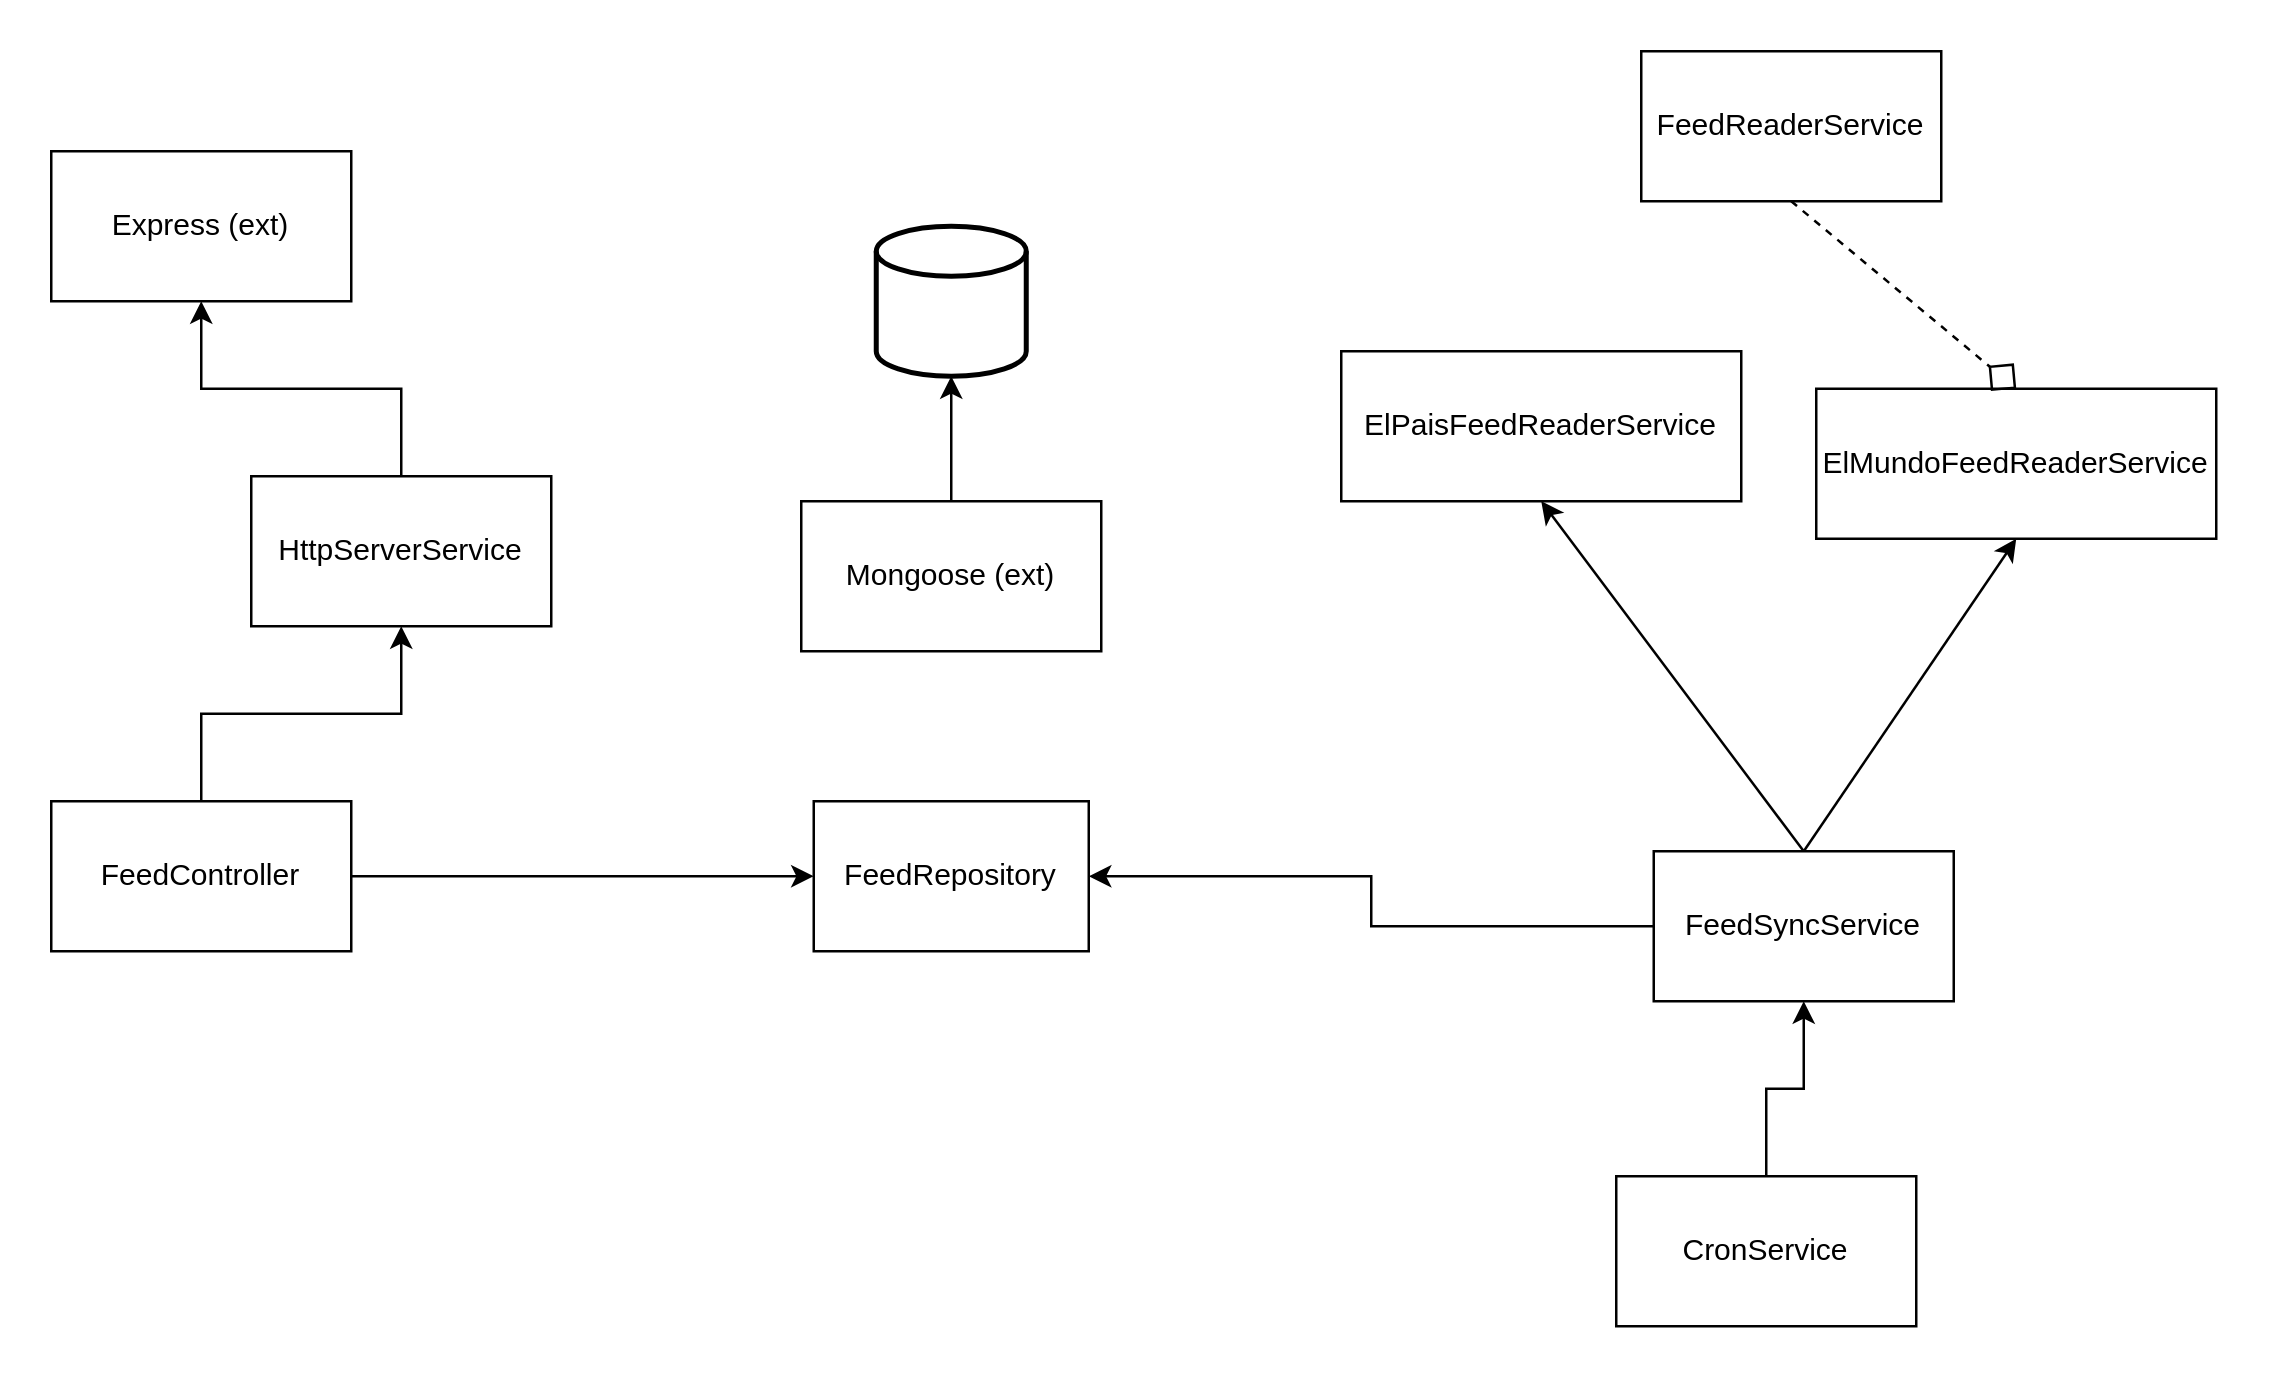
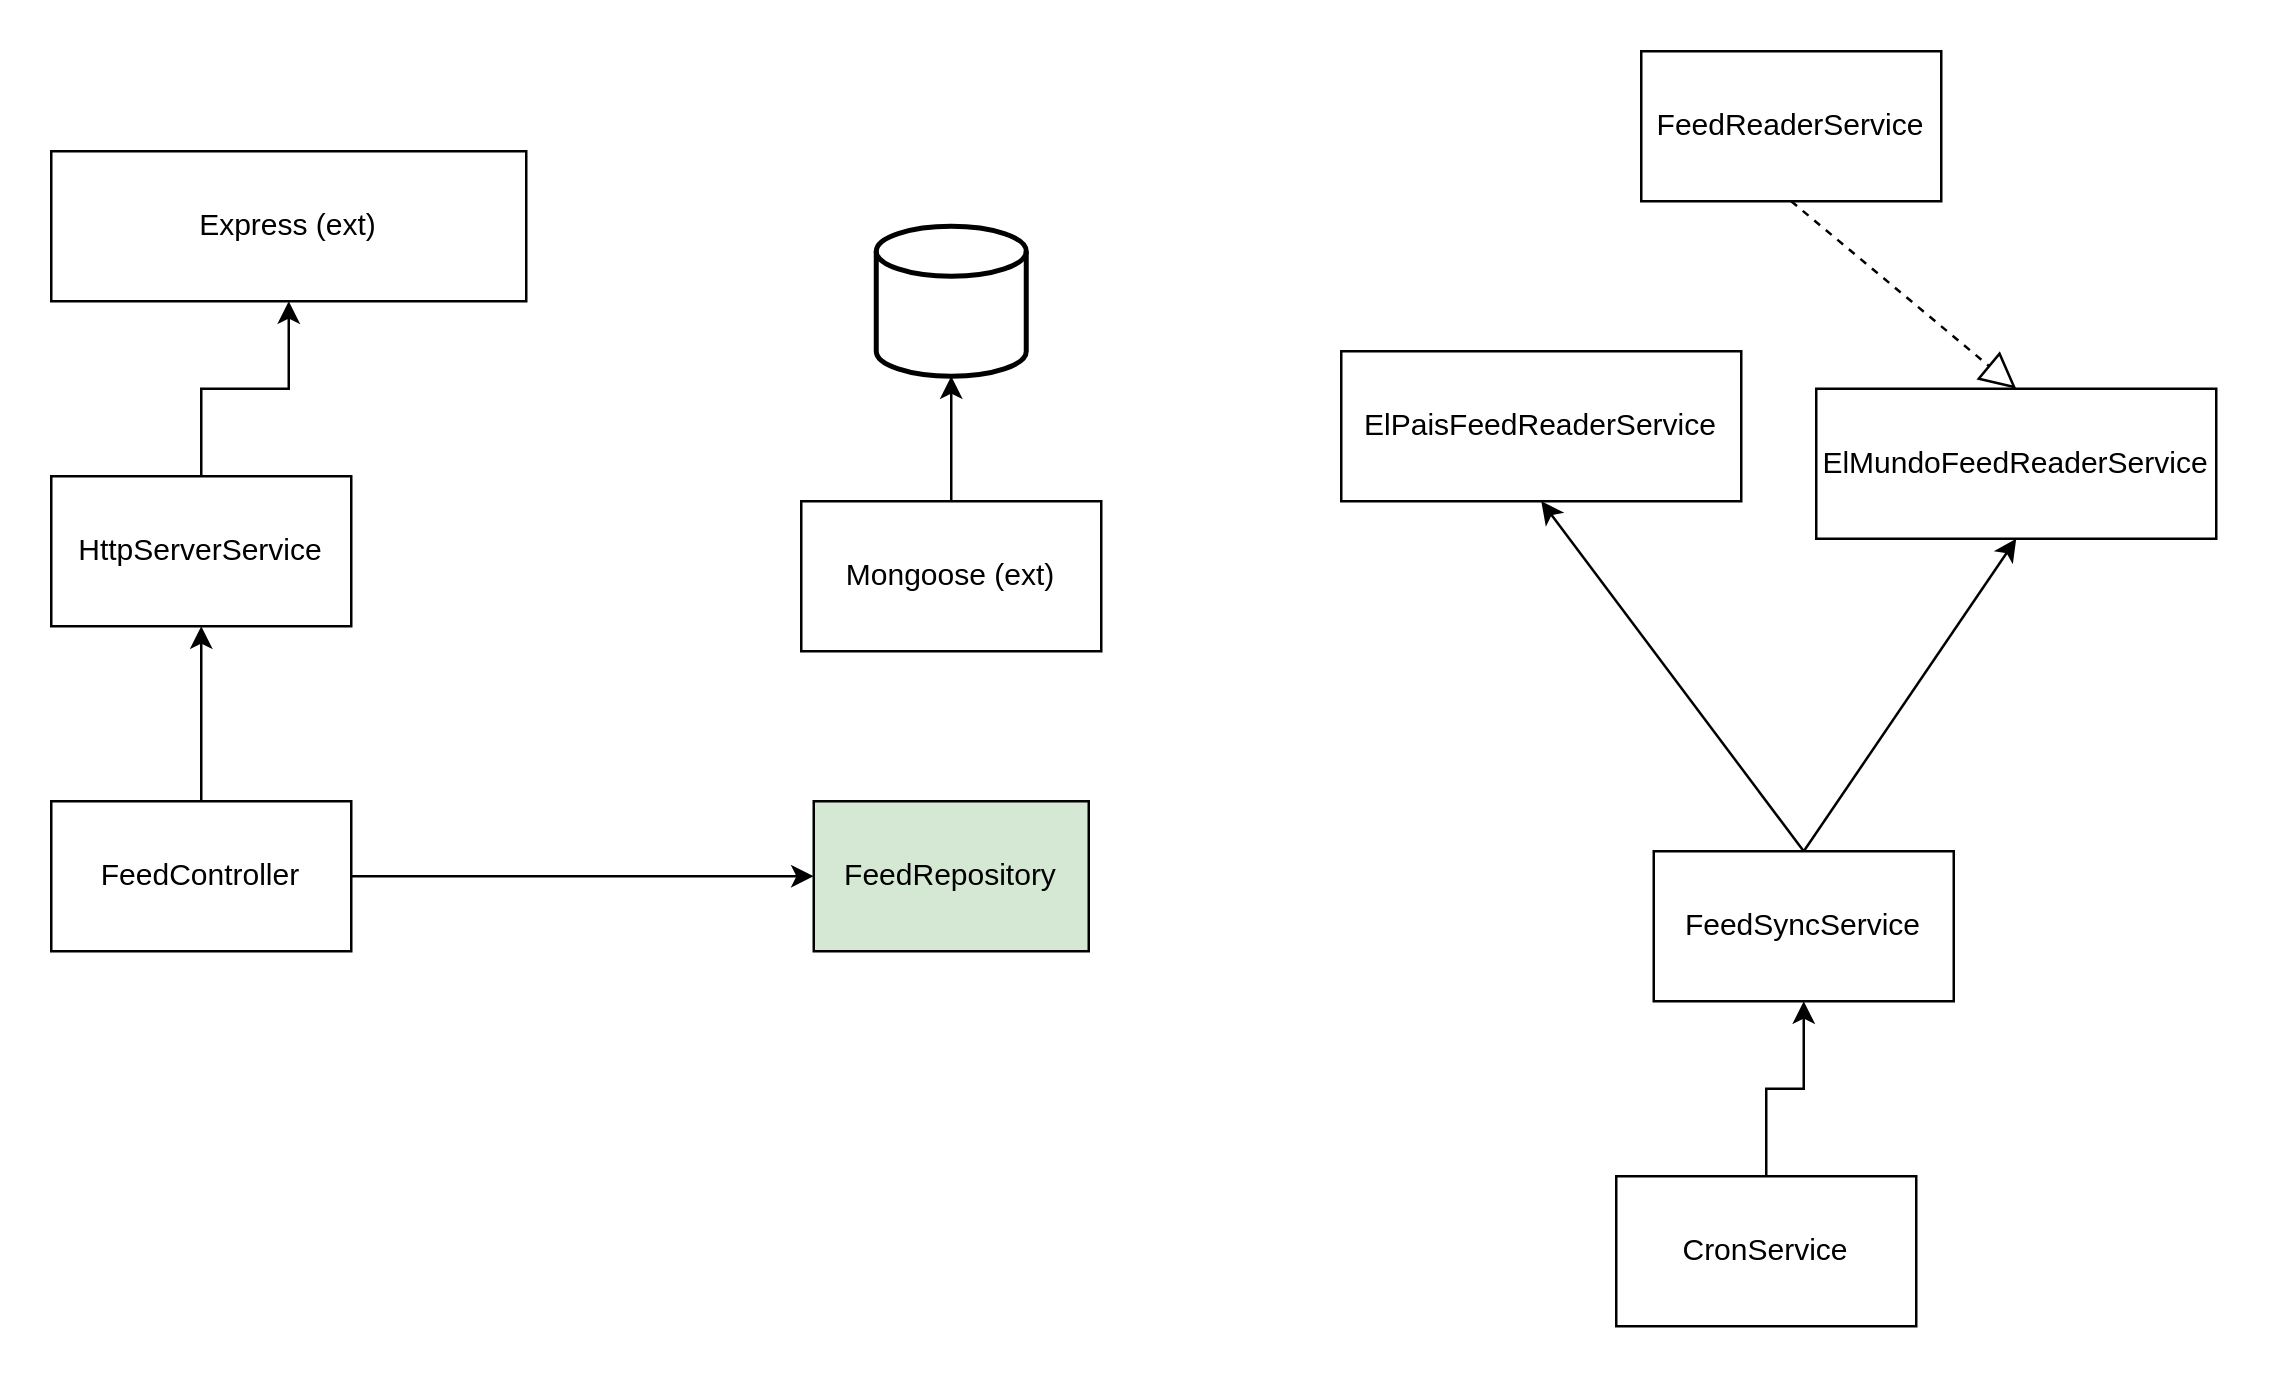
node "Express (ext)": size 300x150 -> 475x150
edge "FeedReaderService" -> "ElMundoFeedReaderService": arrowhead diamond -> block
node "HttpServerService": moved (401, 551) -> (201, 551)
node "FeedRepository": fillcolor #ffffff -> #d5e8d4
edge "FeedSyncService" -> "FeedRepository": removed
